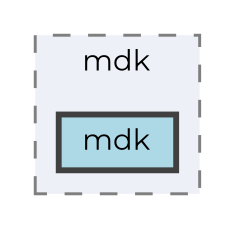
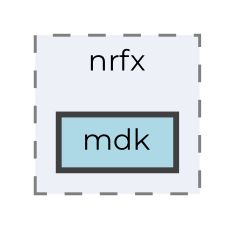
cluster "mdk": label "mdk" -> "nrfx"
